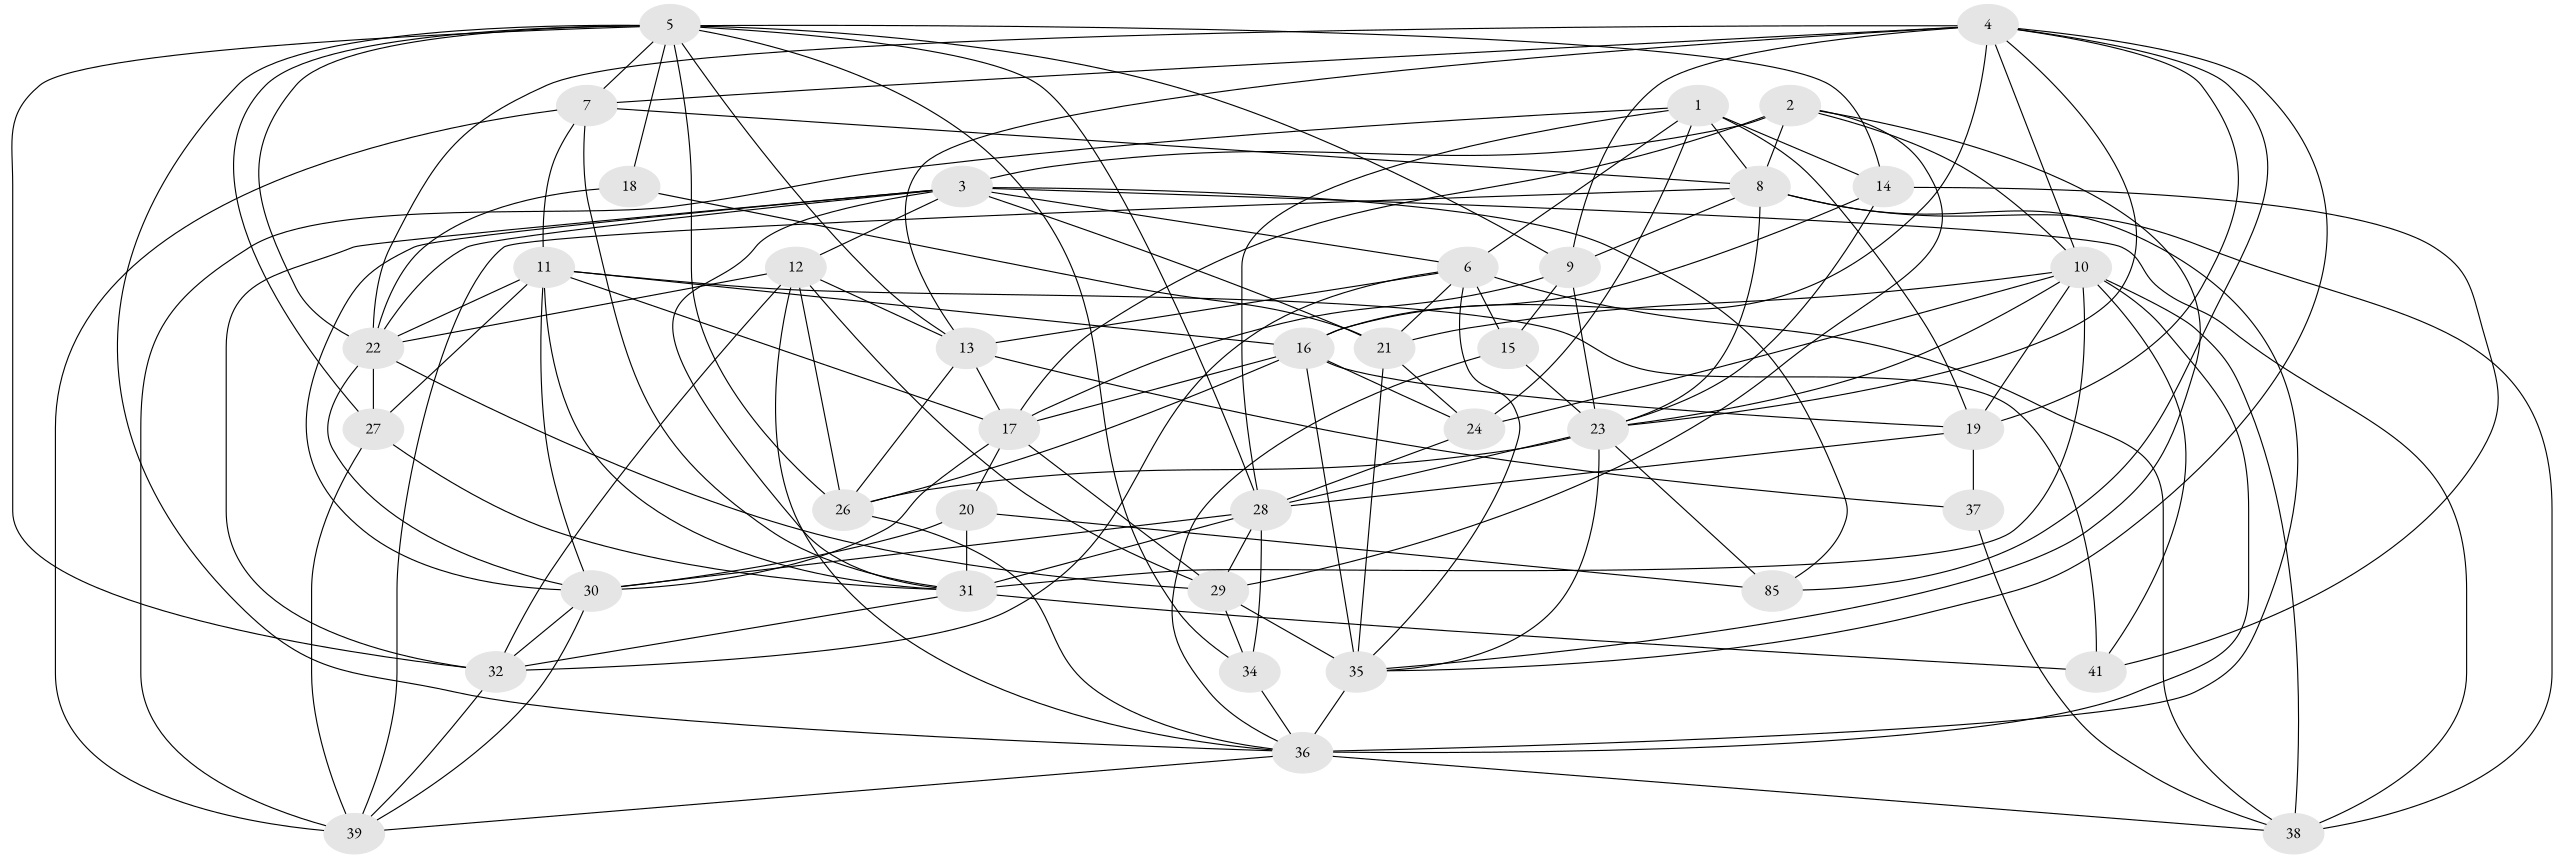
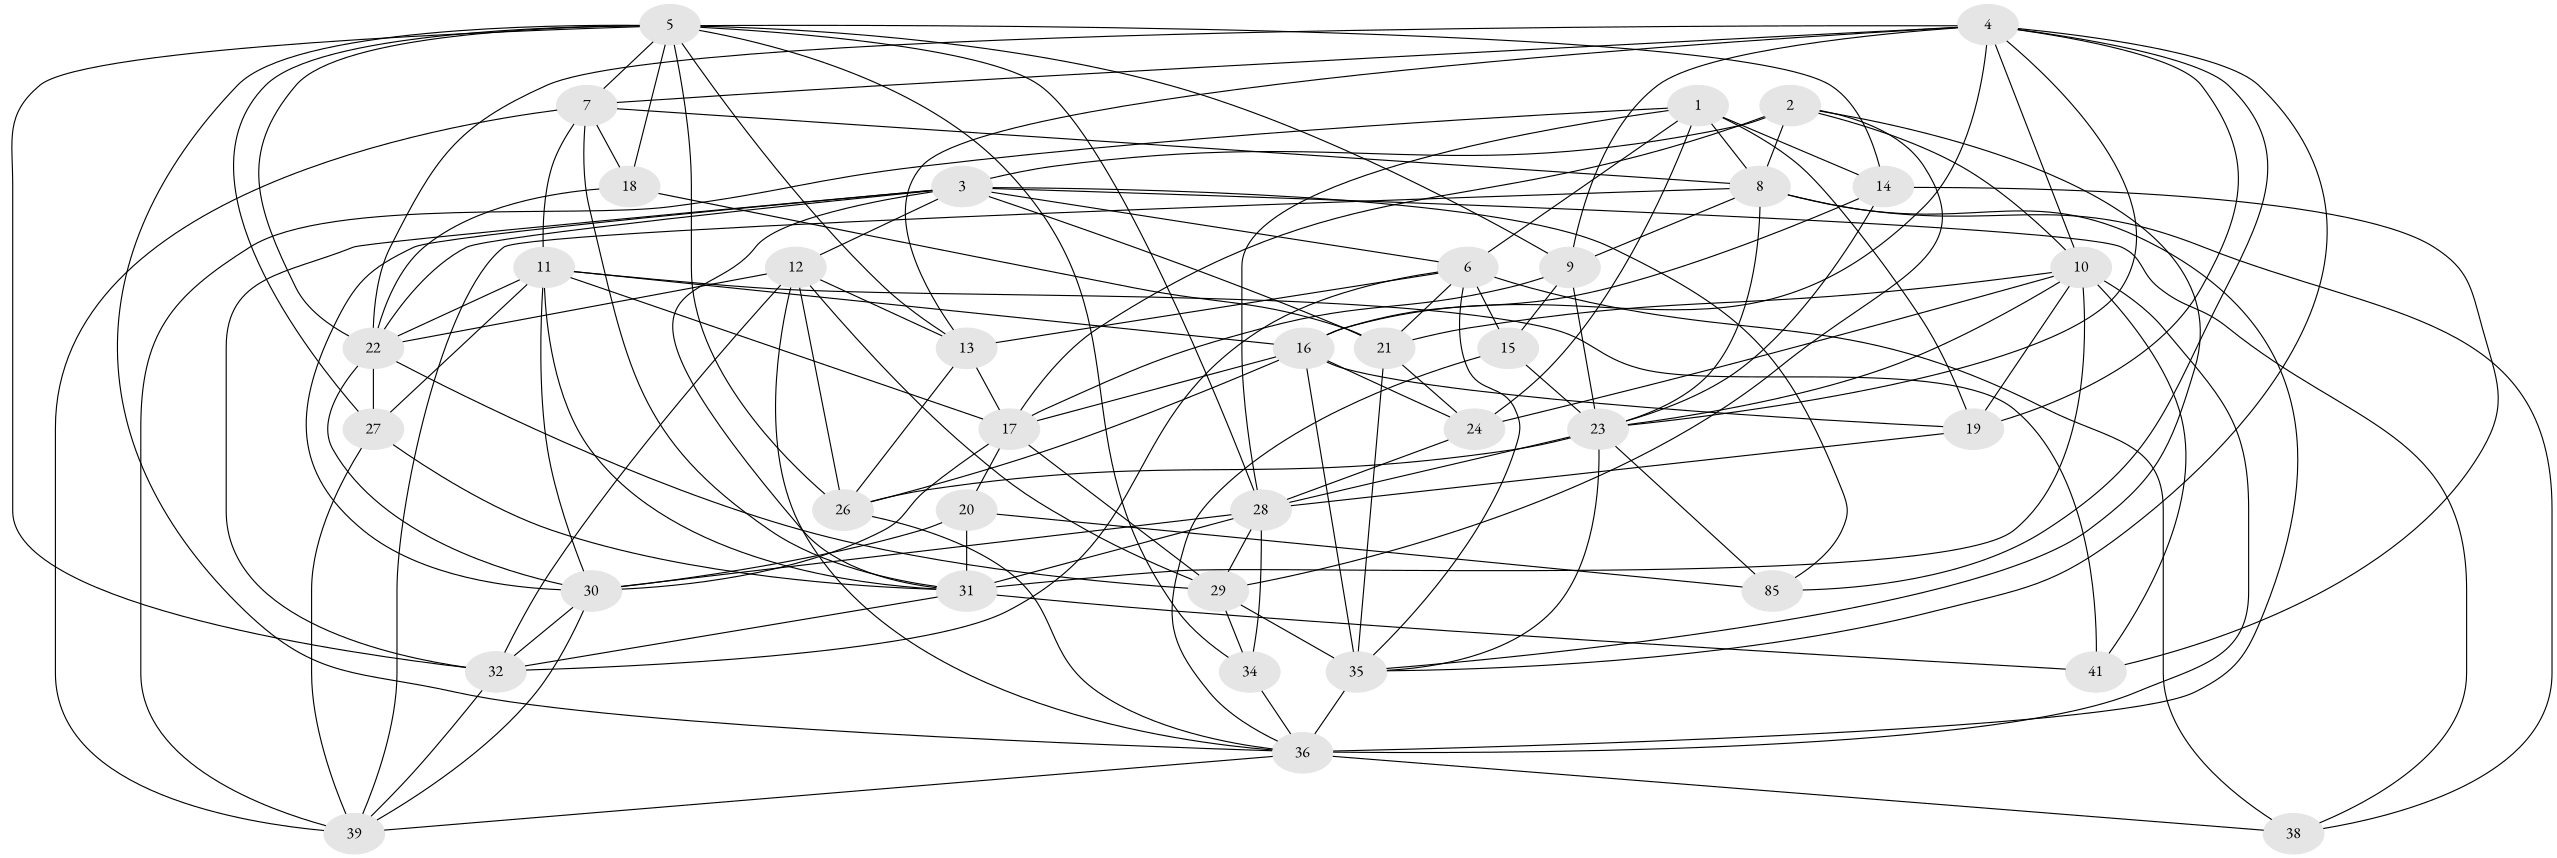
edge "7" -- "18": added
edge "10" -- "38": removed
node "37": removed
